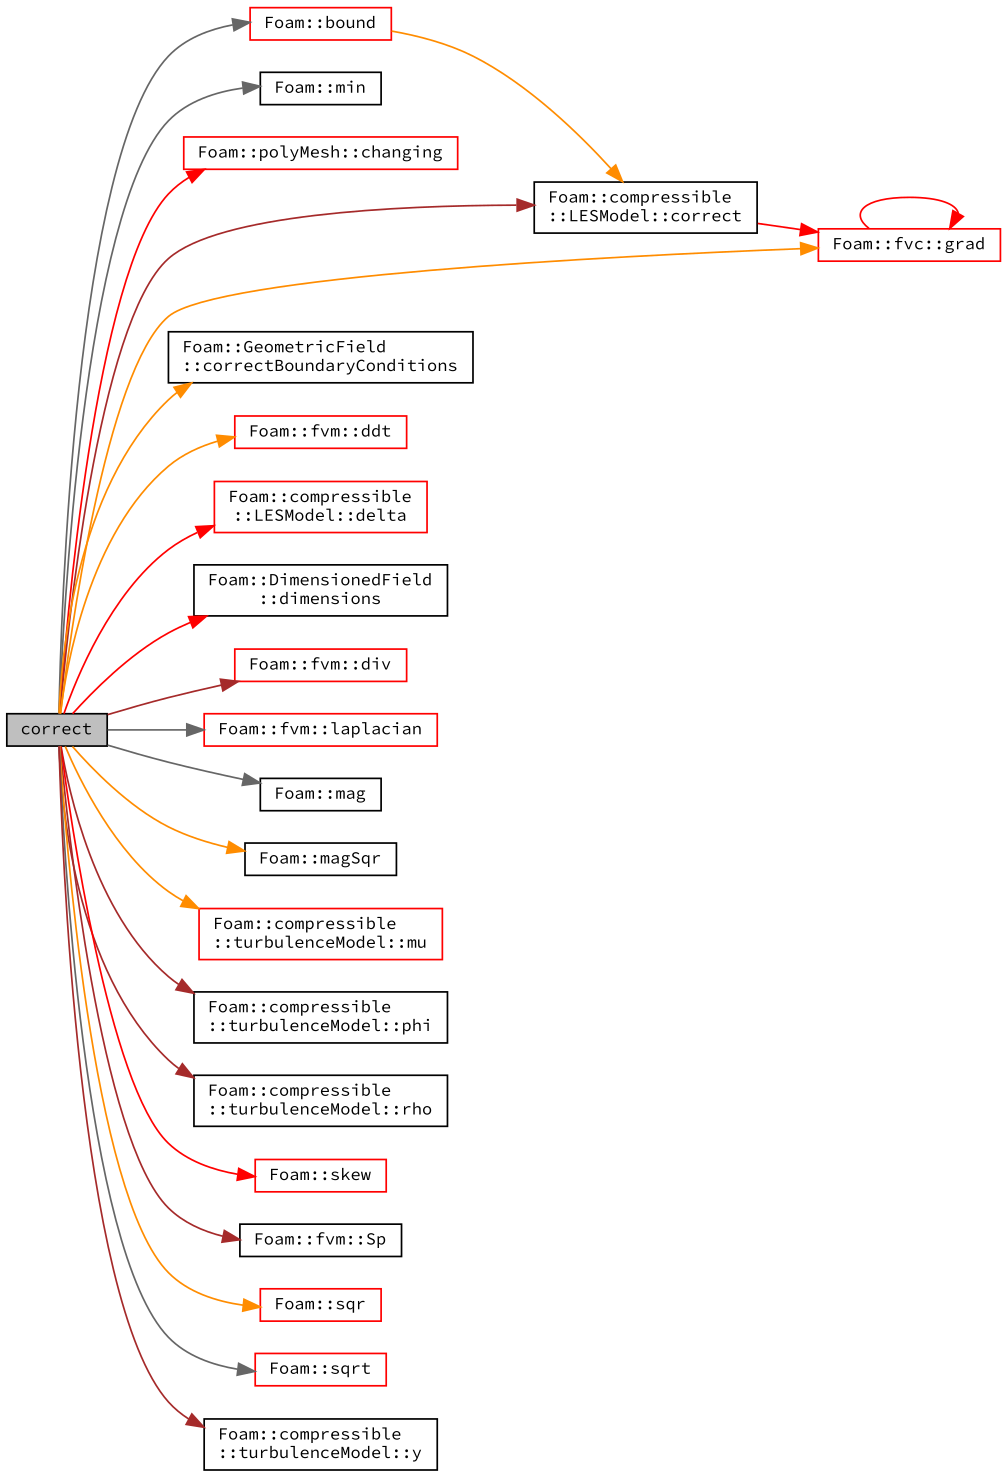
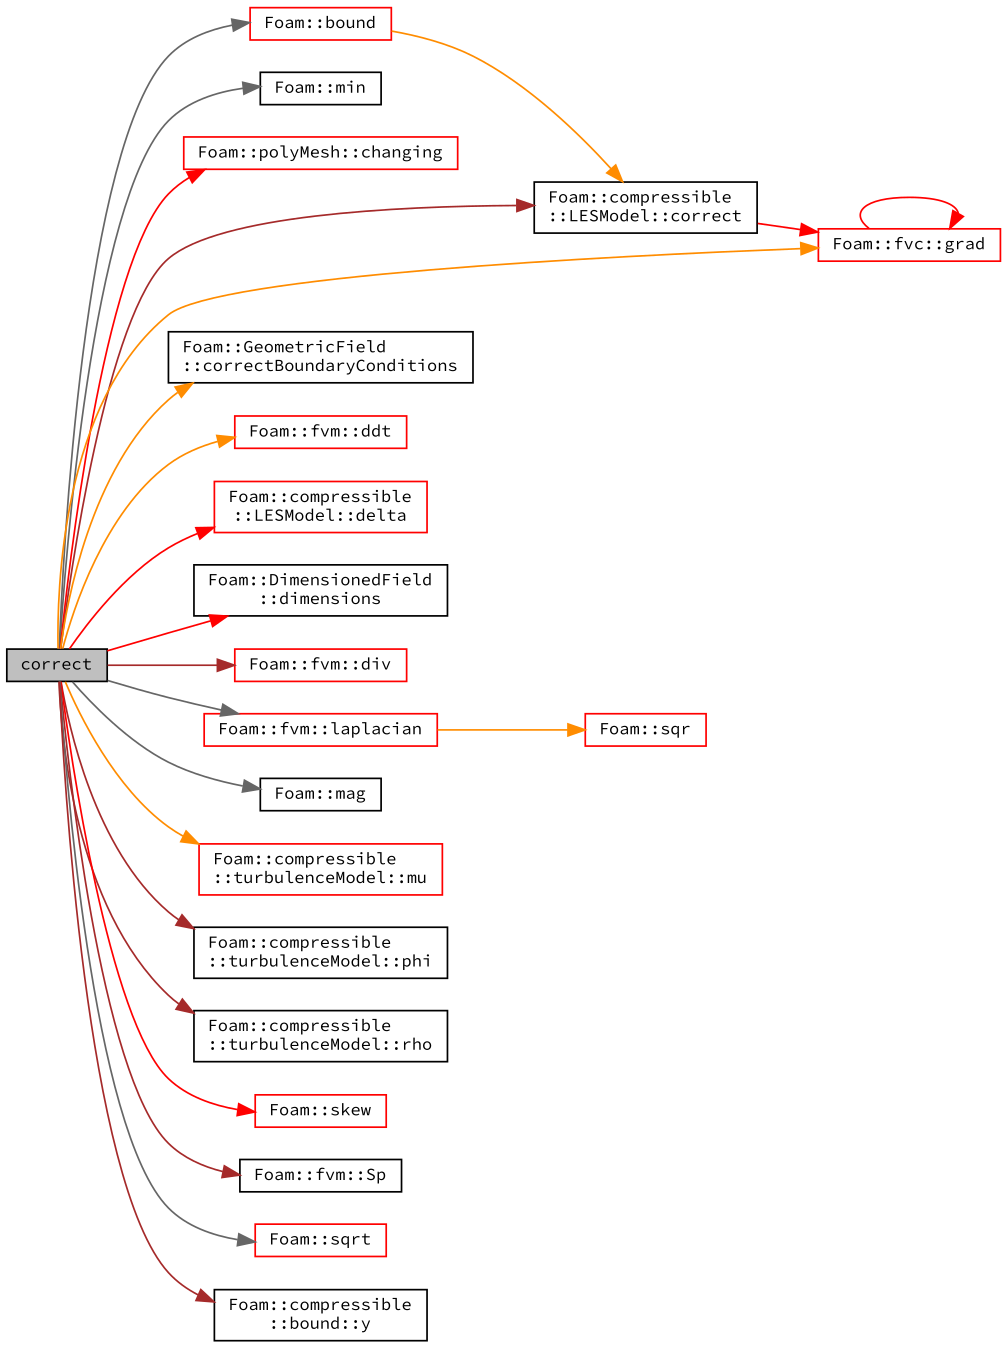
node "Foam::magSqr": removed
edge "correct" -> "Foam::sqr": now "Foam::fvm::laplacian" -> "Foam::sqr"
node "Foam::compressible ::turbulenceModel::y": label "Foam::compressible ::turbulenceModel::y" -> "Foam::compressible ::bound::y"
